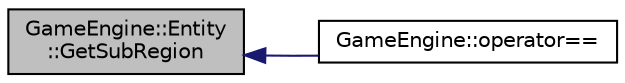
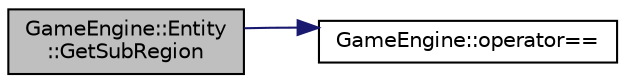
edge "GameEngine::operator==" -> "GameEngine::Entity ::GetSubRegion": reversed
